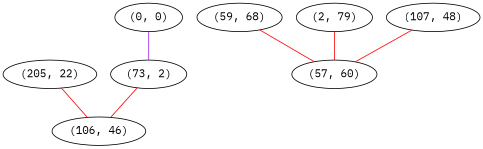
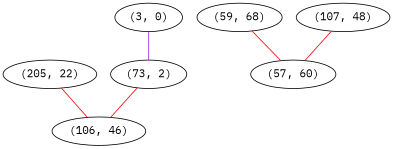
node "(0, 0)": label "(0, 0)" -> "(3, 0)"
node "(2, 79)": removed
